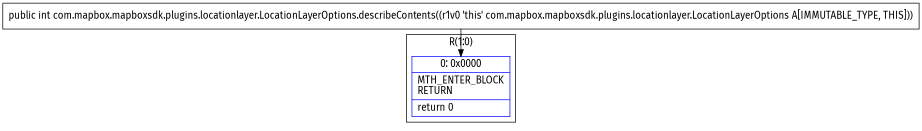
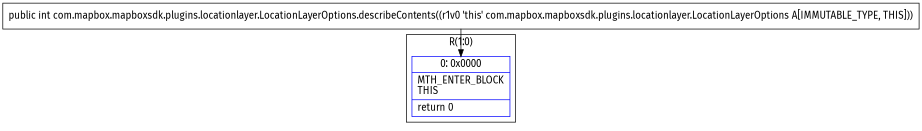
node "0: 0x0000": text "RETURN" -> "THIS"
